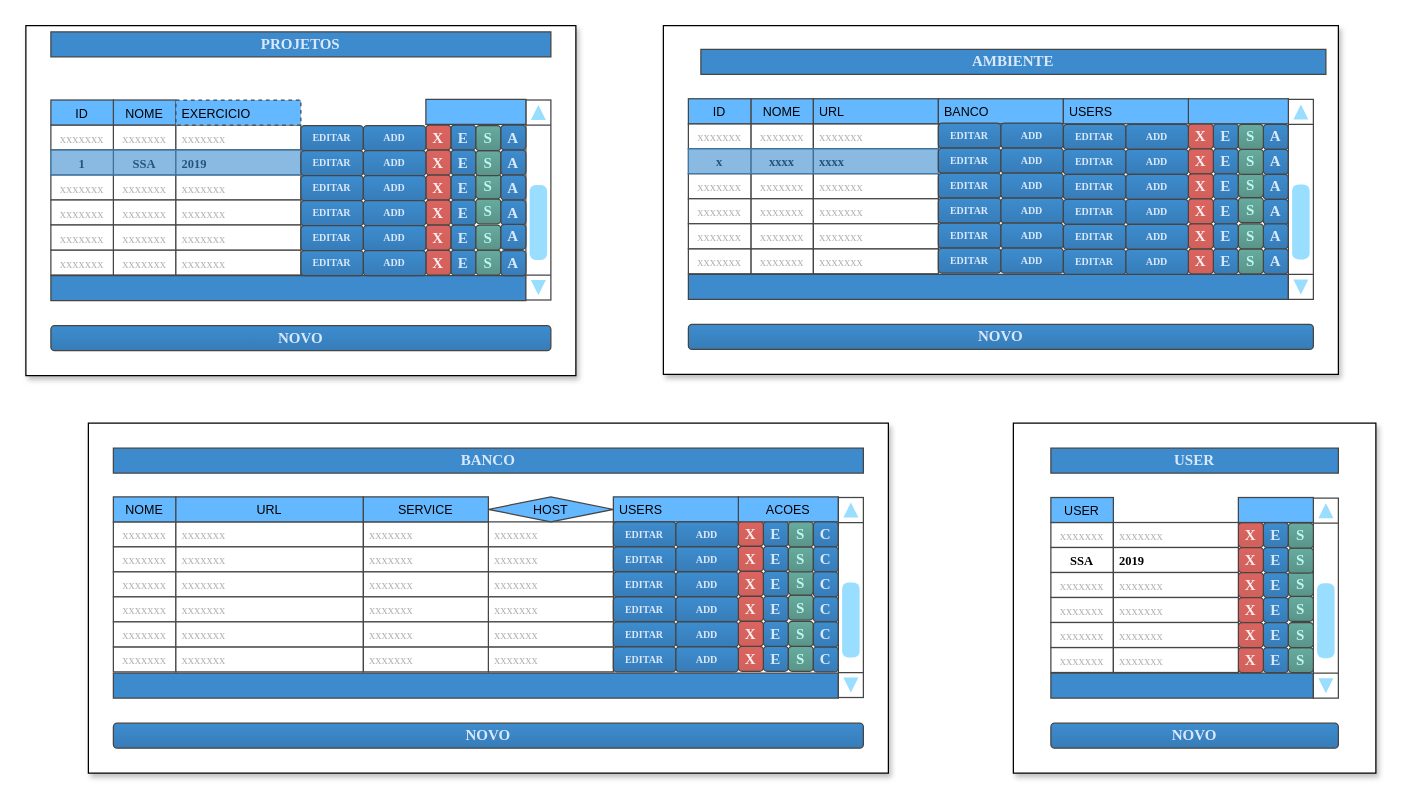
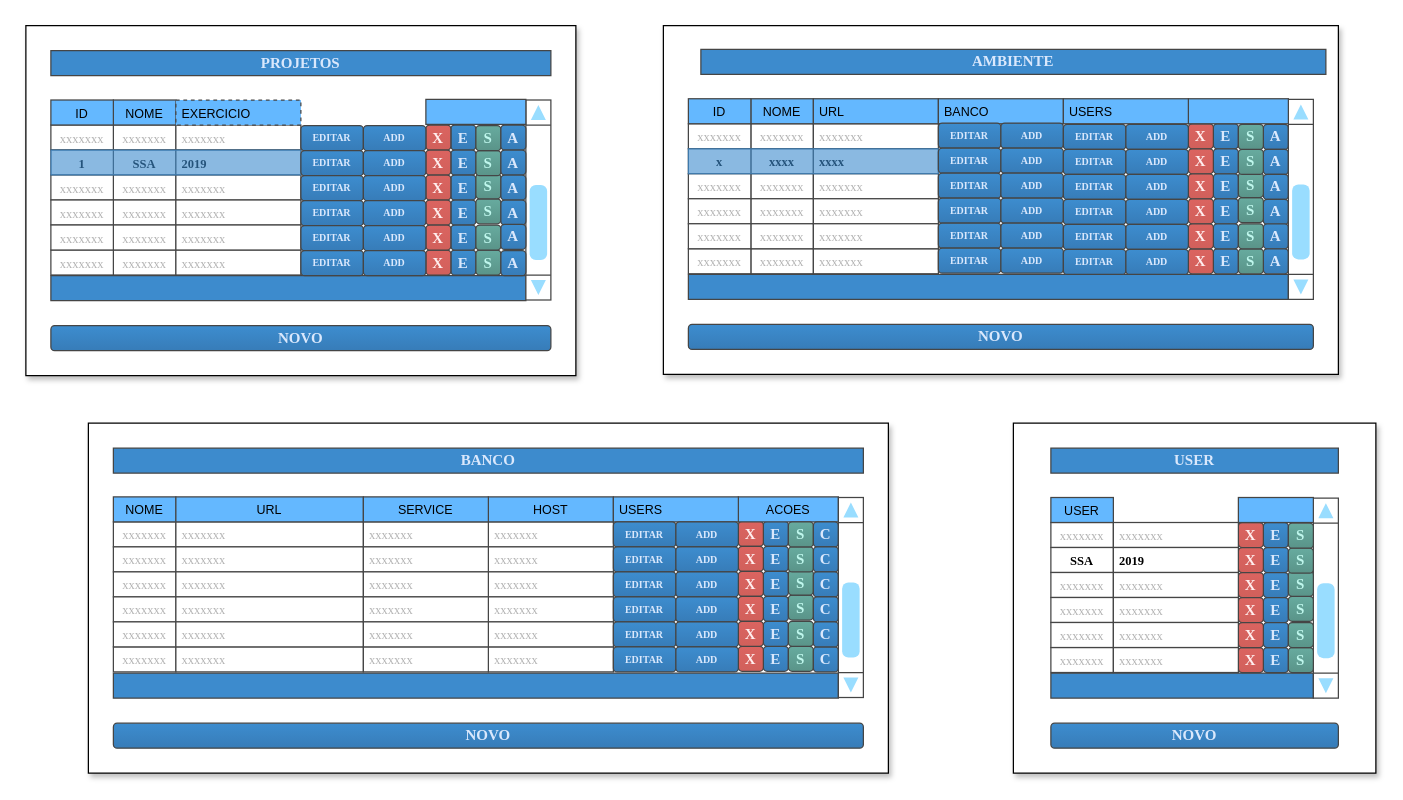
node "PROJETOS": moved (301, 44) -> (301, 63)
node "HOST": shape diamond -> rectangle
